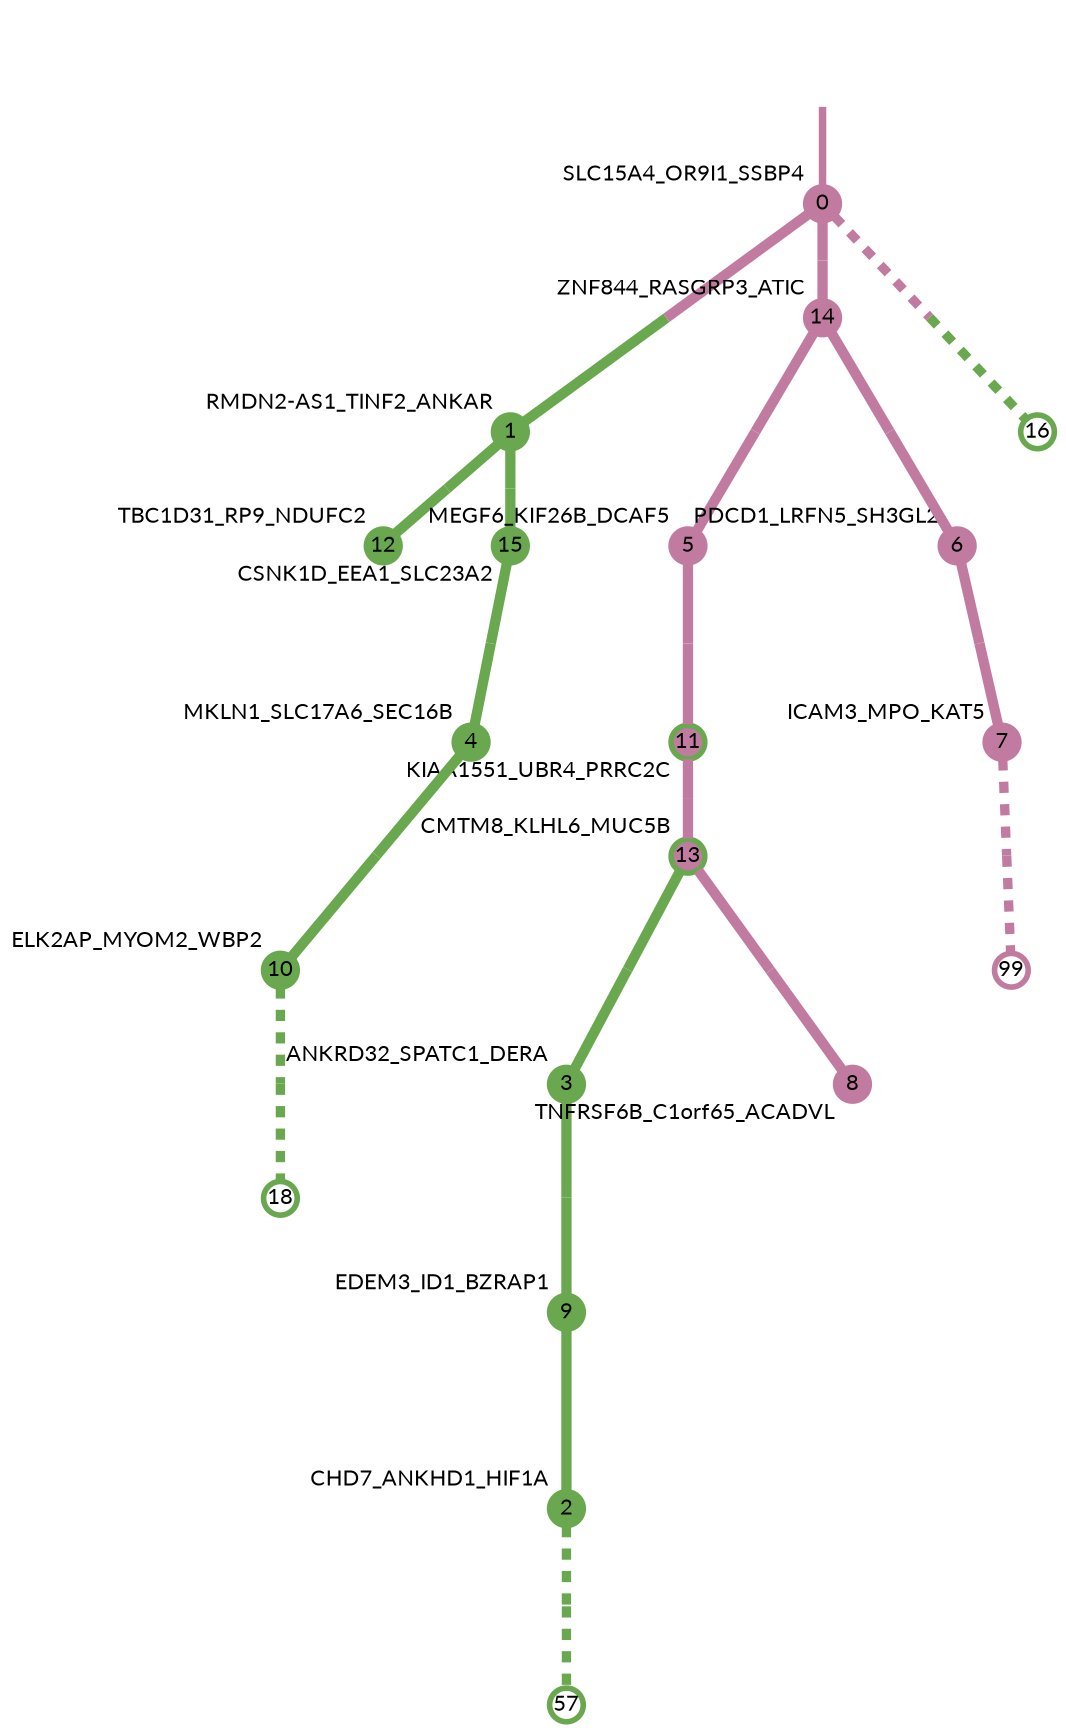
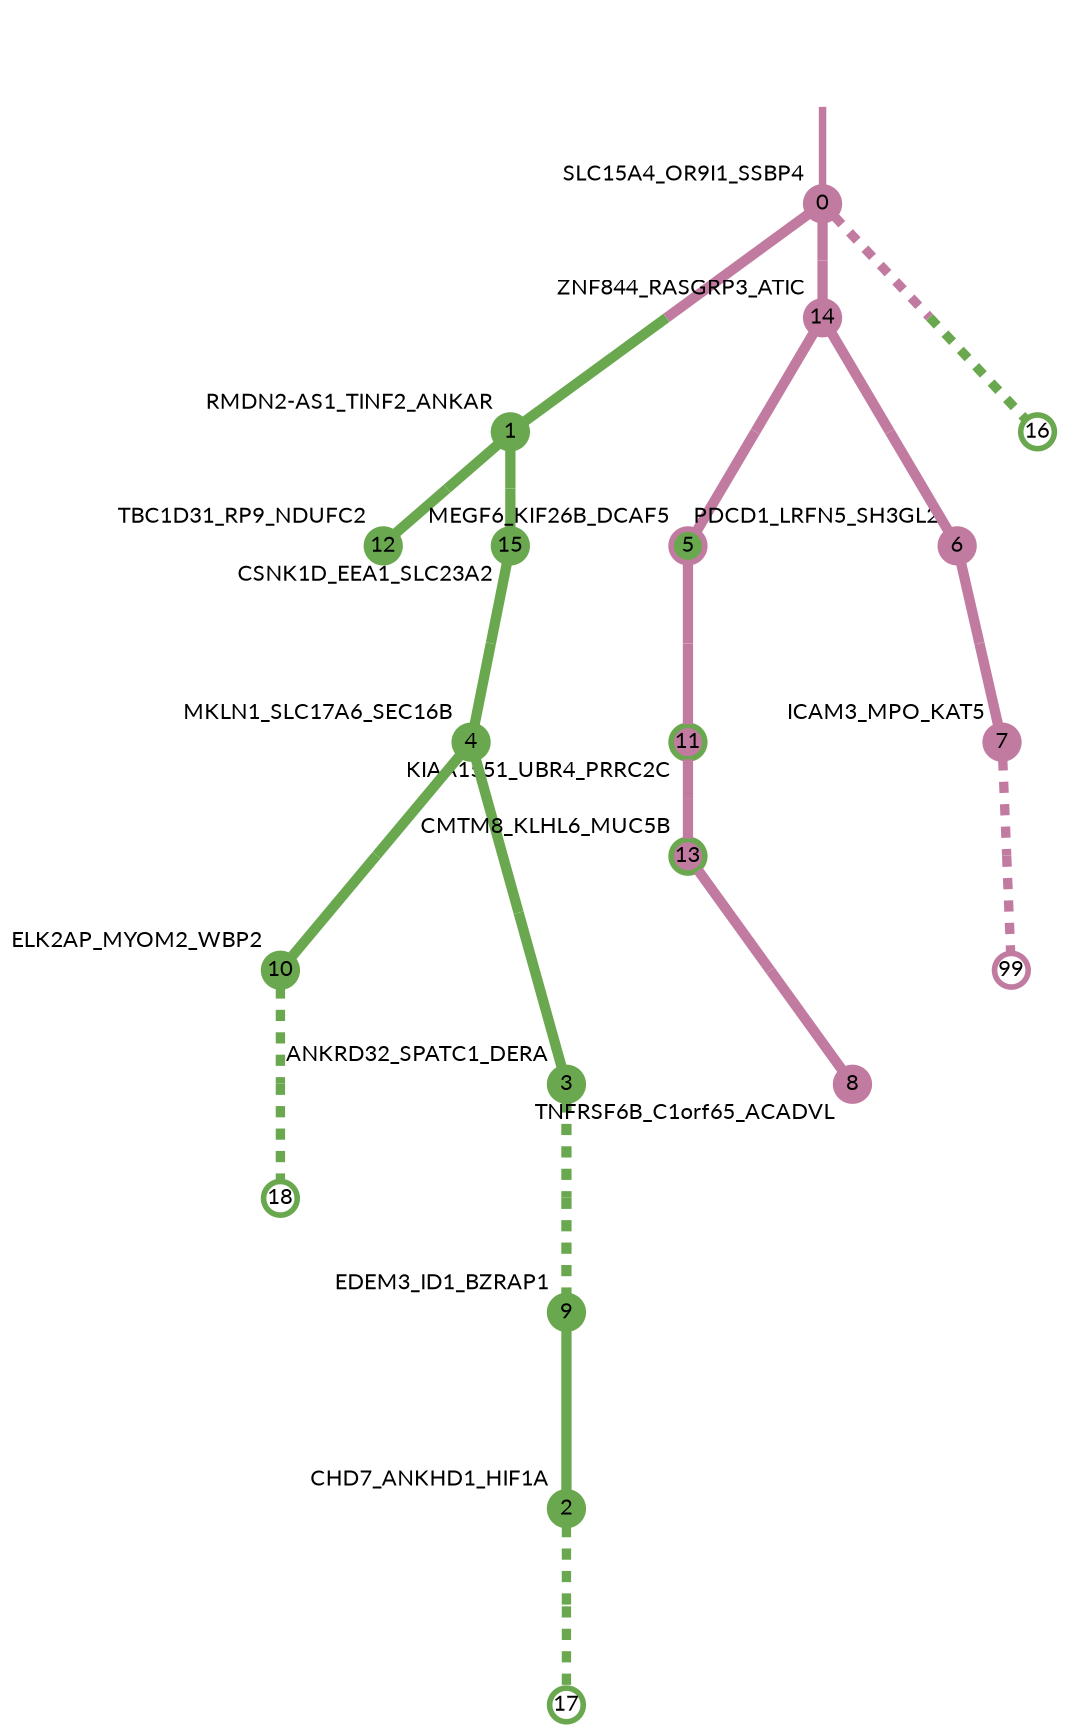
node "5 MEGF6_KIF26B_DCAF5": fillcolor #c27ba0ff -> #6aa84fff
edge "13 CMTM8_KLHL6_MUC5B" -> "3 ANKRD32_SPATC1_DERA": now "4 MKLN1_SLC17A6_SEC16B" -> "3 ANKRD32_SPATC1_DERA"
edge "3 ANKRD32_SPATC1_DERA" -> "9 EDEM3_ID1_BZRAP1": style solid -> dashed
node "57": label "57" -> "17"
